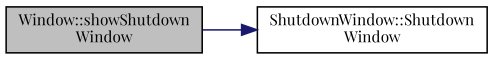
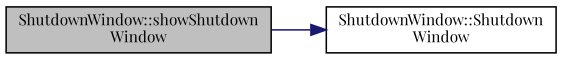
node "Window::showShutdown Window": label "Window::showShutdown Window" -> "ShutdownWindow::showShutdown Window"
